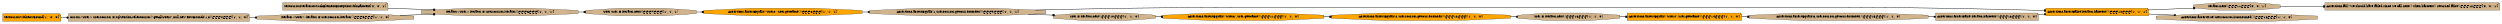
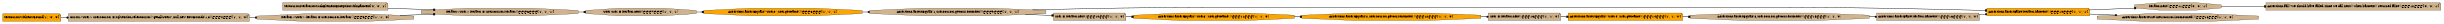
node "user = iterator.next()@@@10@@@['1', '1', '0']": shape octagon -> note
node "user = iterator.next()@@@13@@@['1', '1', '0']": shape octagon -> note
